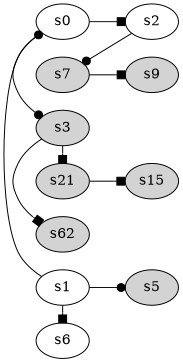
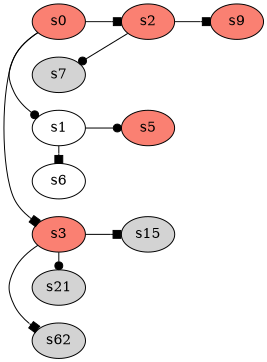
node "s0": fillcolor white -> salmon
node "s2": fillcolor white -> salmon
edge "s7" -> "s9": now "s2" -> "s9"
node "s9": fillcolor lightgrey -> salmon
edge "s0" -> "s3": arrowhead dot -> box
node "s3": fillcolor lightgrey -> salmon
edge "s3" -> "s21": arrowhead box -> dot
edge "s1" -> "s0": reversed
edge "s21" -> "s15": now "s3" -> "s15"
node "s5": fillcolor lightgrey -> salmon
